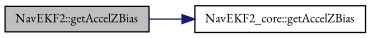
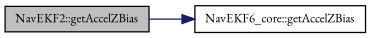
node "NavEKF2_core::getAccelZBias": label "NavEKF2_core::getAccelZBias" -> "NavEKF6_core::getAccelZBias"
